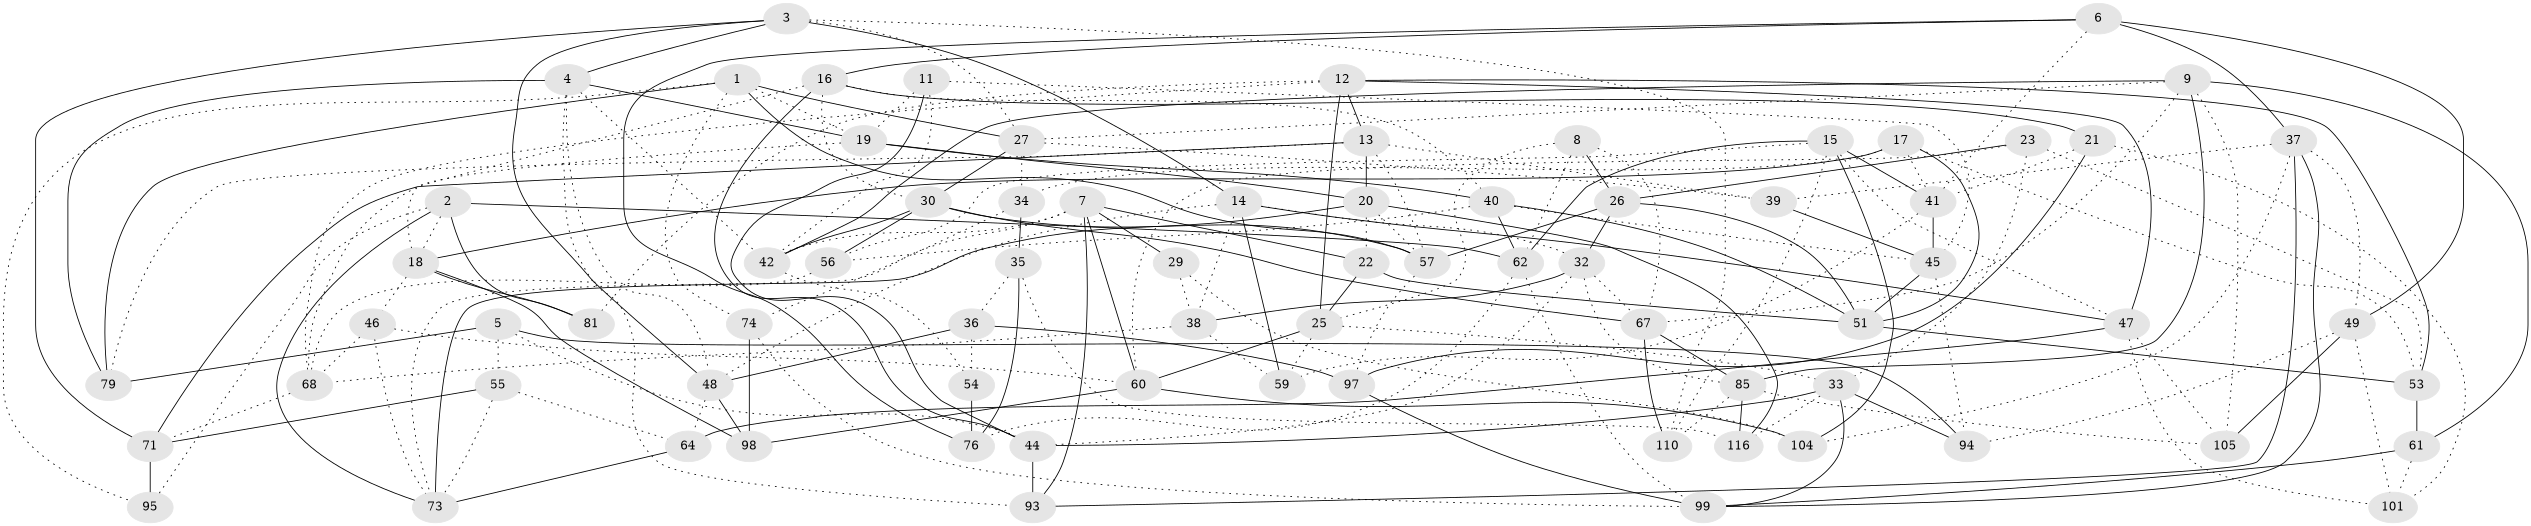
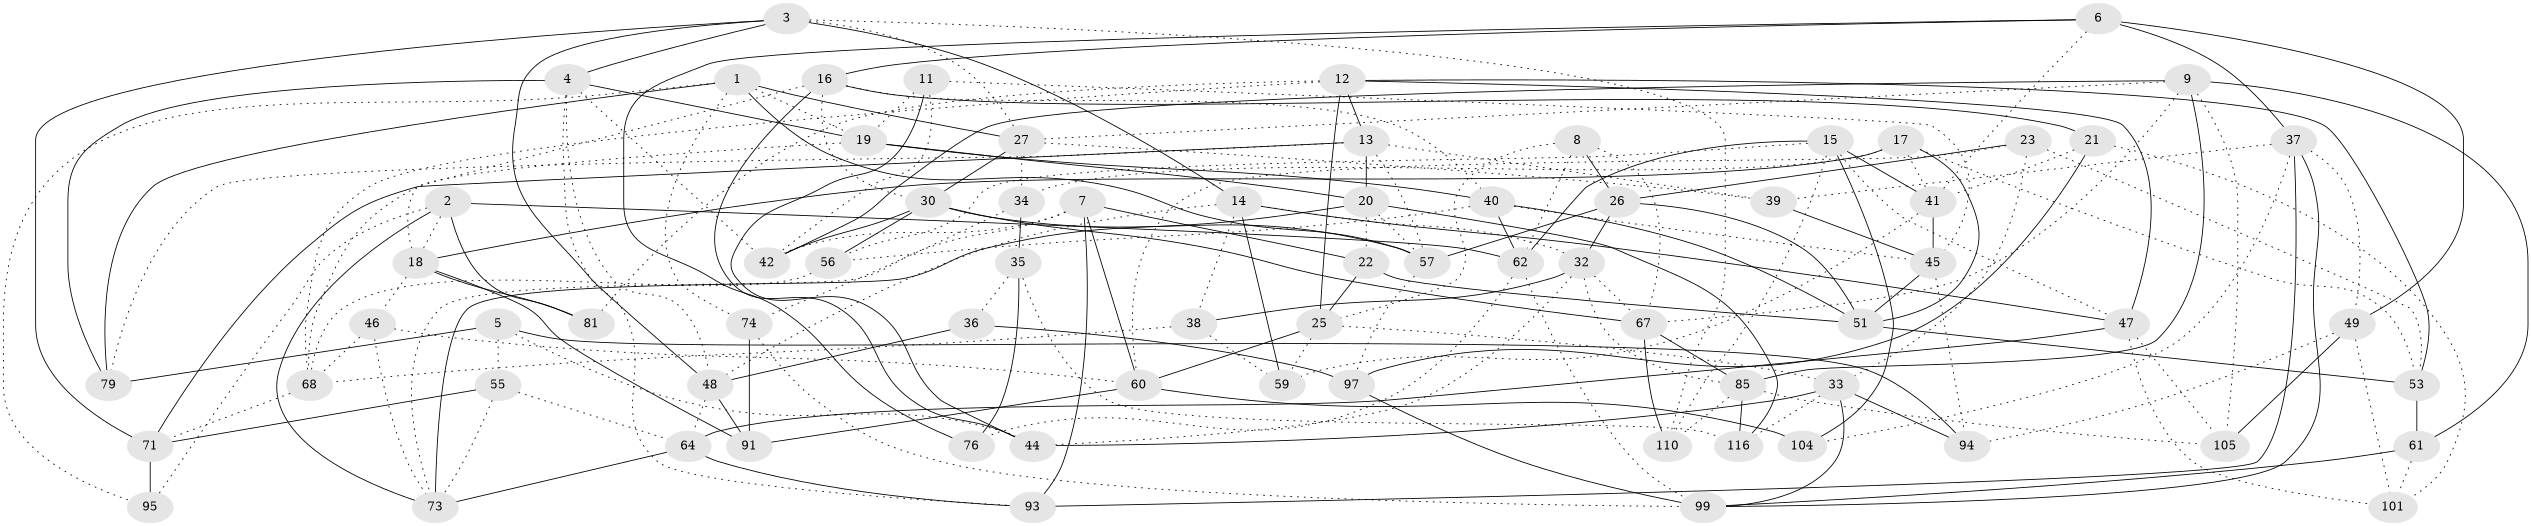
node "29": removed
node "54": removed
node "98": label "98" -> "91"
edge "44" -- "93": now "64" -- "93"
